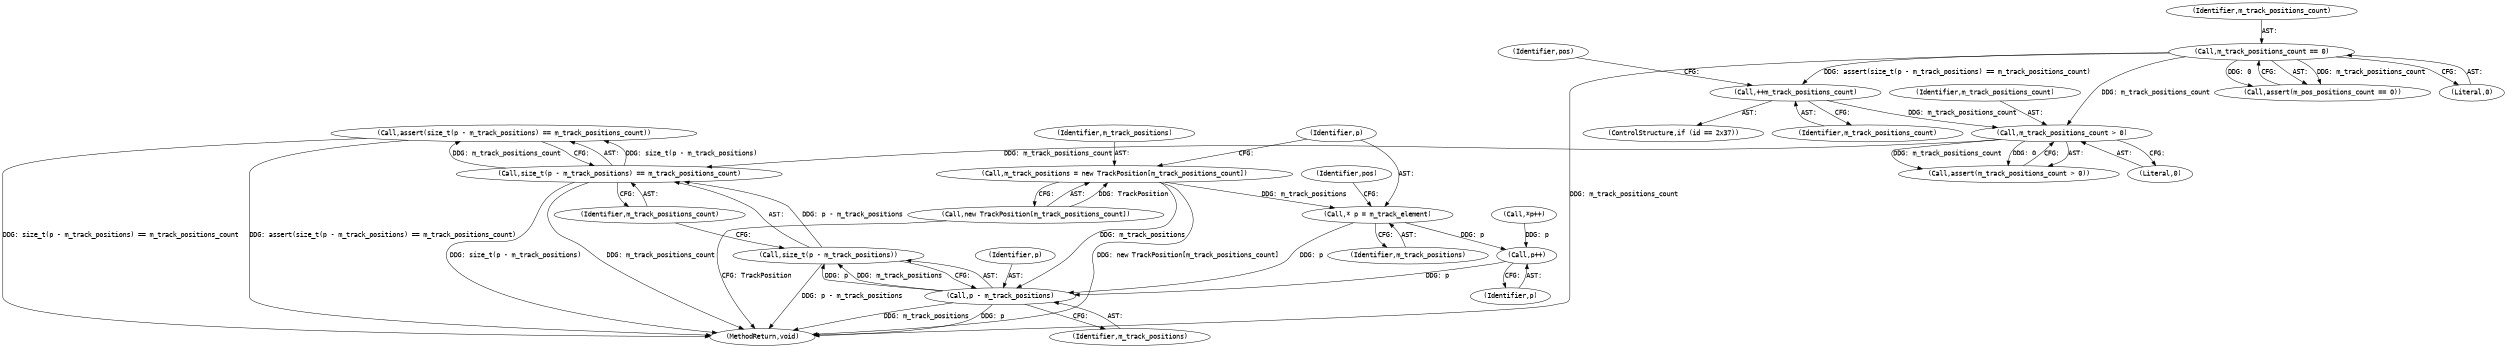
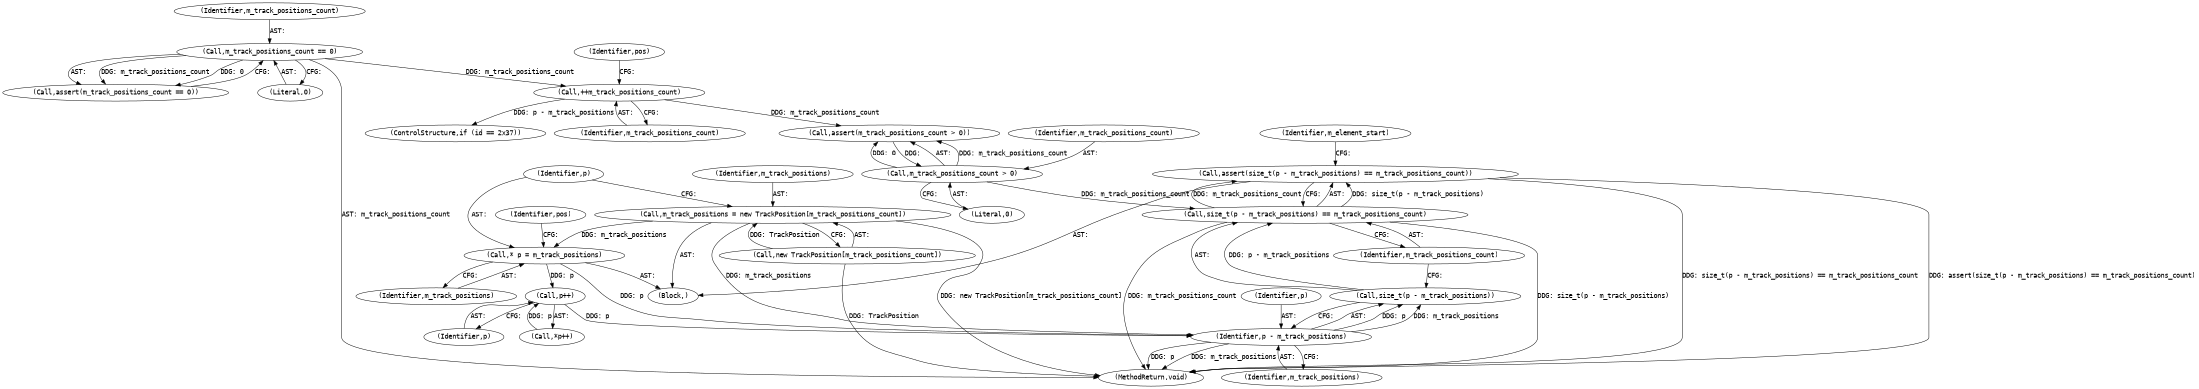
edge "(Call,m_track_positions_count == 0)" -> "(Call,++m_track_positions_count)": label "DDG: assert(size_t(p - m_track_positions) == m_track_positions_count)" -> "DDG: m_track_positions_count"
edge "(Call,m_track_positions_count == 0)" -> "(Call,m_track_positions_count > 0)": removed, label "DDG: m_track_positions_count"
node "(Call,assert(m_pos_positions_count == 0))": label "(Call,assert(m_pos_positions_count == 0))" -> "(Call,assert(m_track_positions_count == 0))"
edge "(Call,++m_track_positions_count)" -> "(ControlStructure,if (id == 2x37))": label "AST: " -> "DDG: p - m_track_positions"
edge "(Call,++m_track_positions_count)" -> "(Call,m_track_positions_count > 0)": now "(Call,++m_track_positions_count)" -> "(Call,assert(m_track_positions_count > 0))"
node "(Identifier,m_element_start)": added
edge "(Call,assert(m_track_positions_count > 0))" -> "(Call,m_track_positions_count > 0)": label "CFG: " -> "DDG: "
edge "(Call,m_track_positions_count == 0)" -> "(MethodReturn,void)": label "DDG: m_track_positions_count" -> "AST: m_track_positions_count"
node "(Call,* p = m_track_element)": label "(Call,* p = m_track_element)" -> "(Call,* p = m_track_positions)"
edge "(Call,new TrackPosition[m_track_positions_count])" -> "(MethodReturn,void)": label "CFG: TrackPosition" -> "DDG: TrackPosition"
edge "(Call,size_t(p - m_track_positions))" -> "(MethodReturn,void)": removed, label "DDG: p - m_track_positions"
node "(Block,)": added
node "(Call,p - m_track_positions)": label "(Call,p - m_track_positions)" -> "(Identifier,p - m_track_positions)"
edge "(Call,p++)" -> "(Call,*p++)": added, label "AST:"
